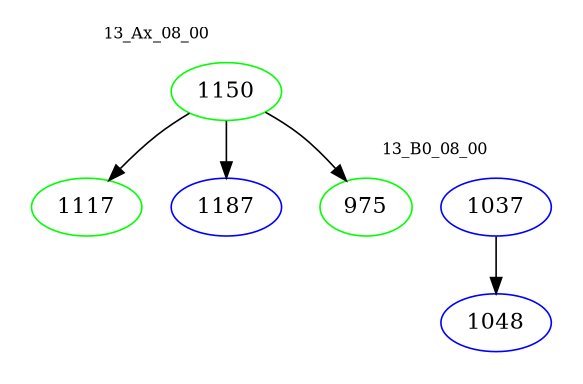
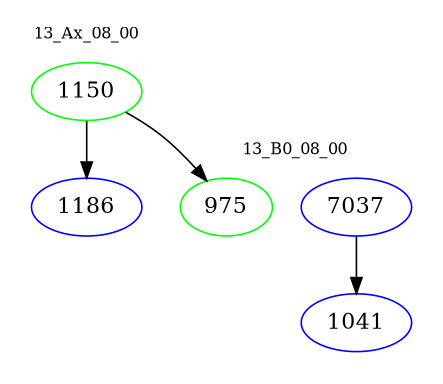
node "1117": removed
node "1187": label "1187" -> "1186"
node "1037": label "1037" -> "7037"
node "1048": label "1048" -> "1041"
